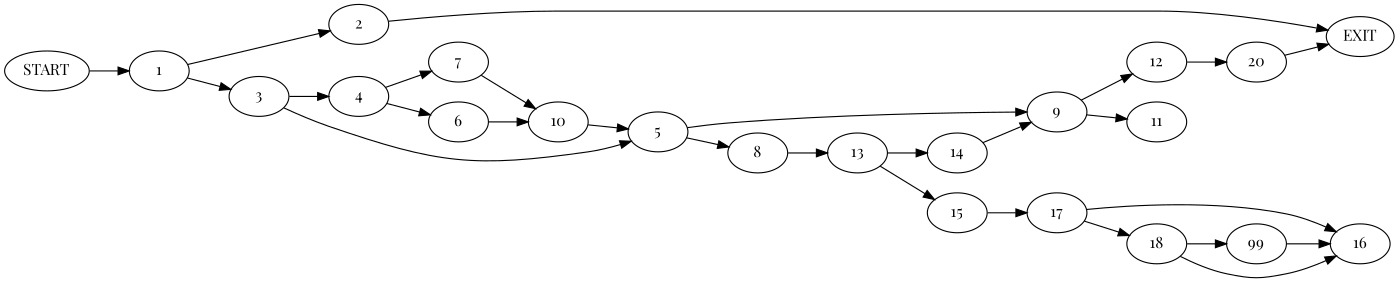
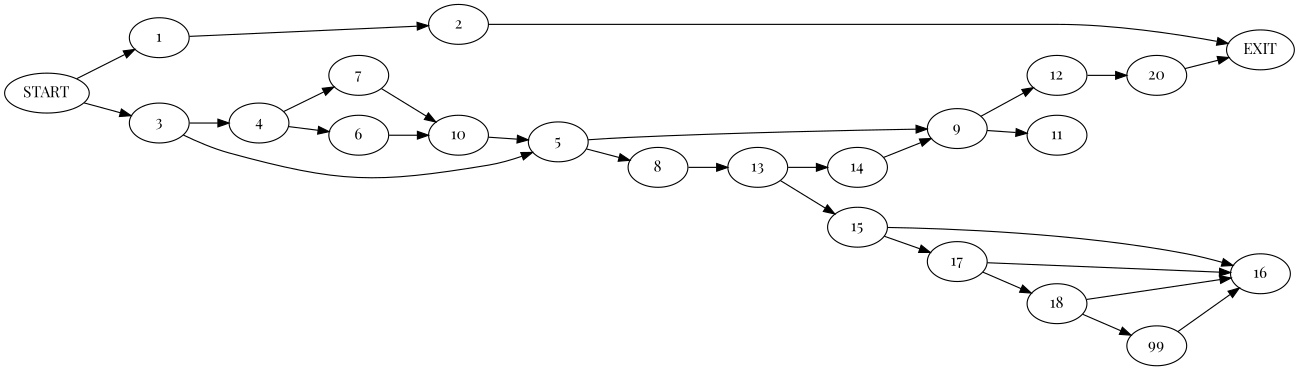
edge "1" -> "3": now "START" -> "3"
edge "15" -> "16": added
